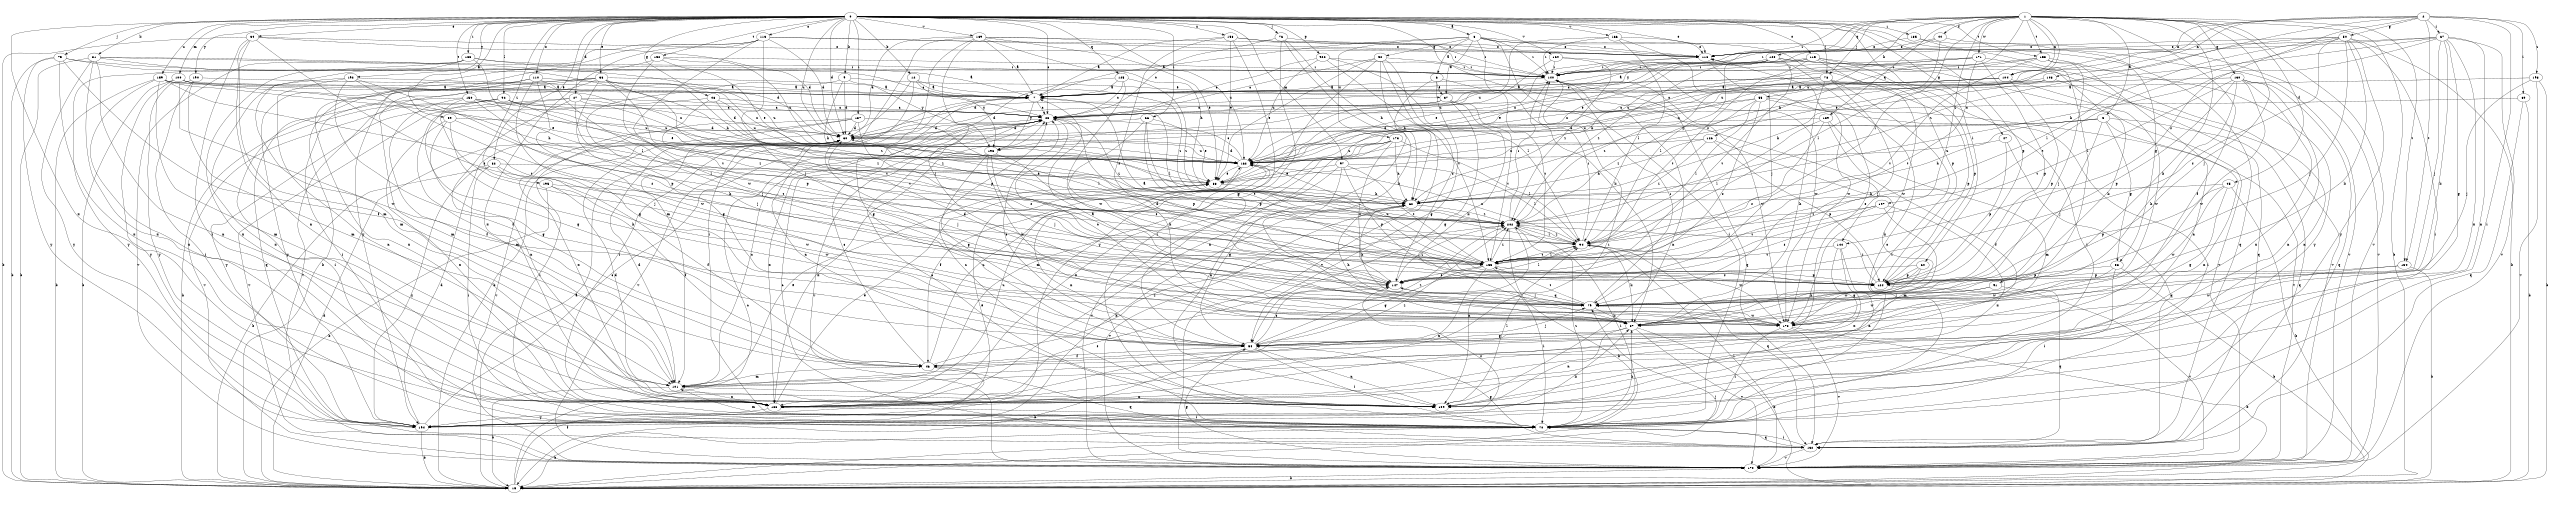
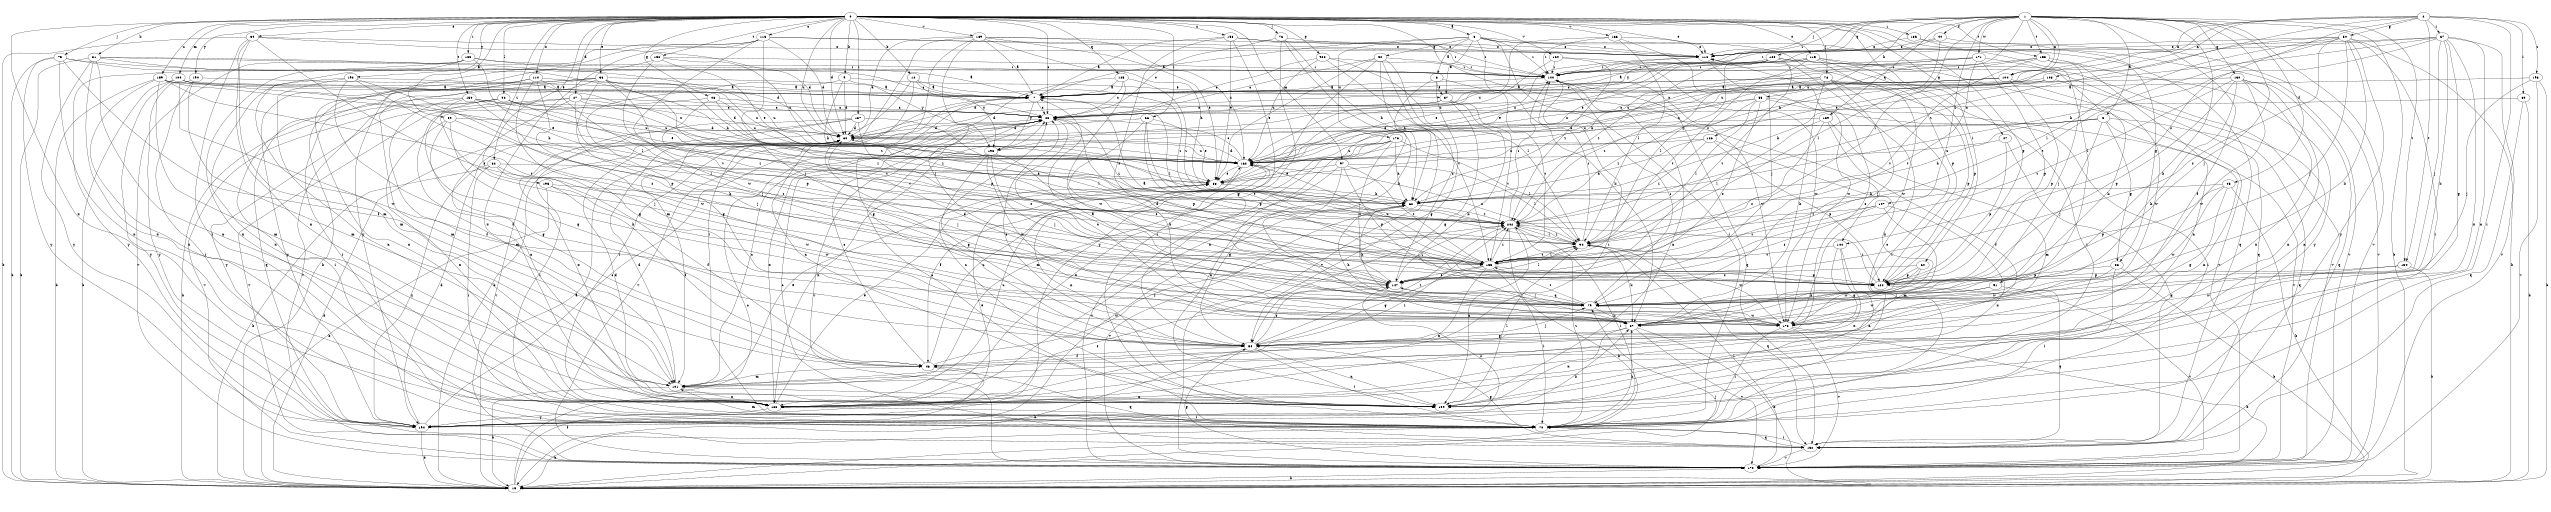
edge "1" -> "78": now "1" -> "116"
edge "194" -> "62": label "h" -> "w"
